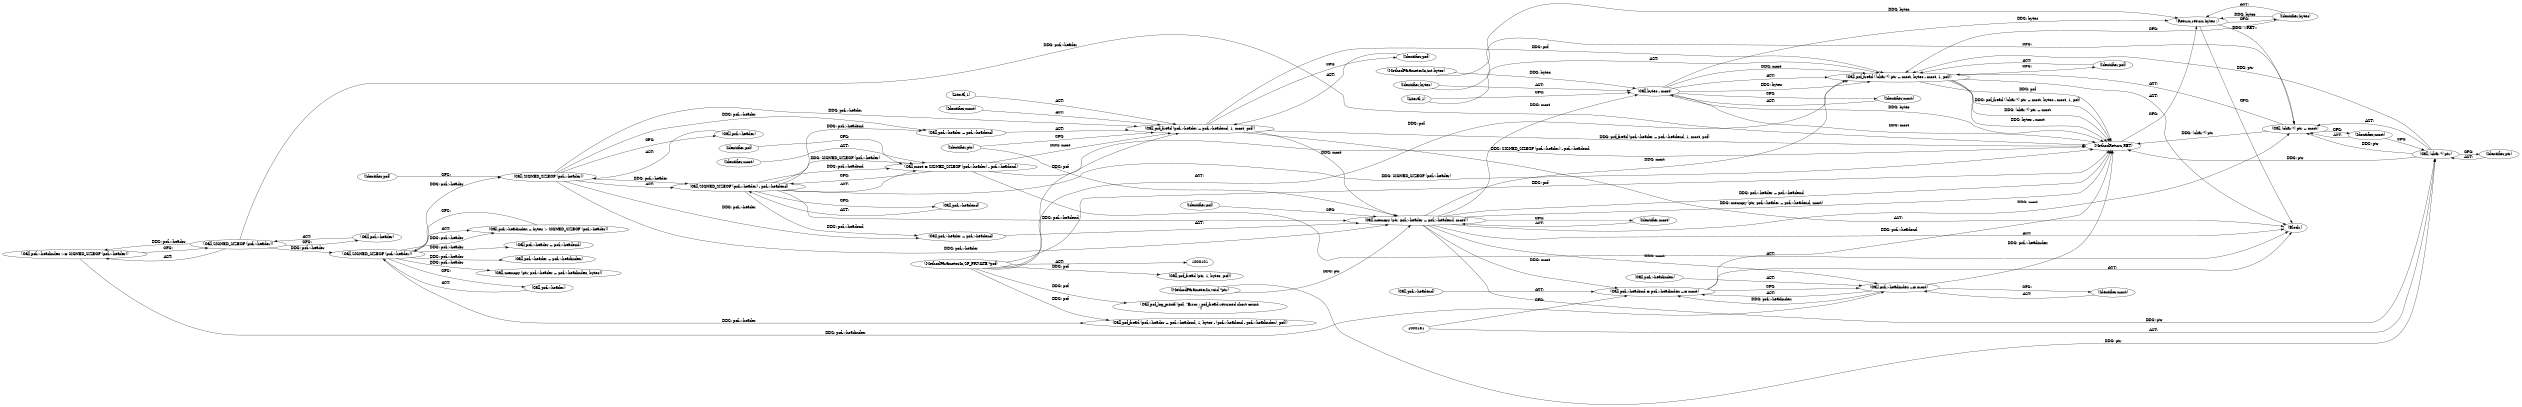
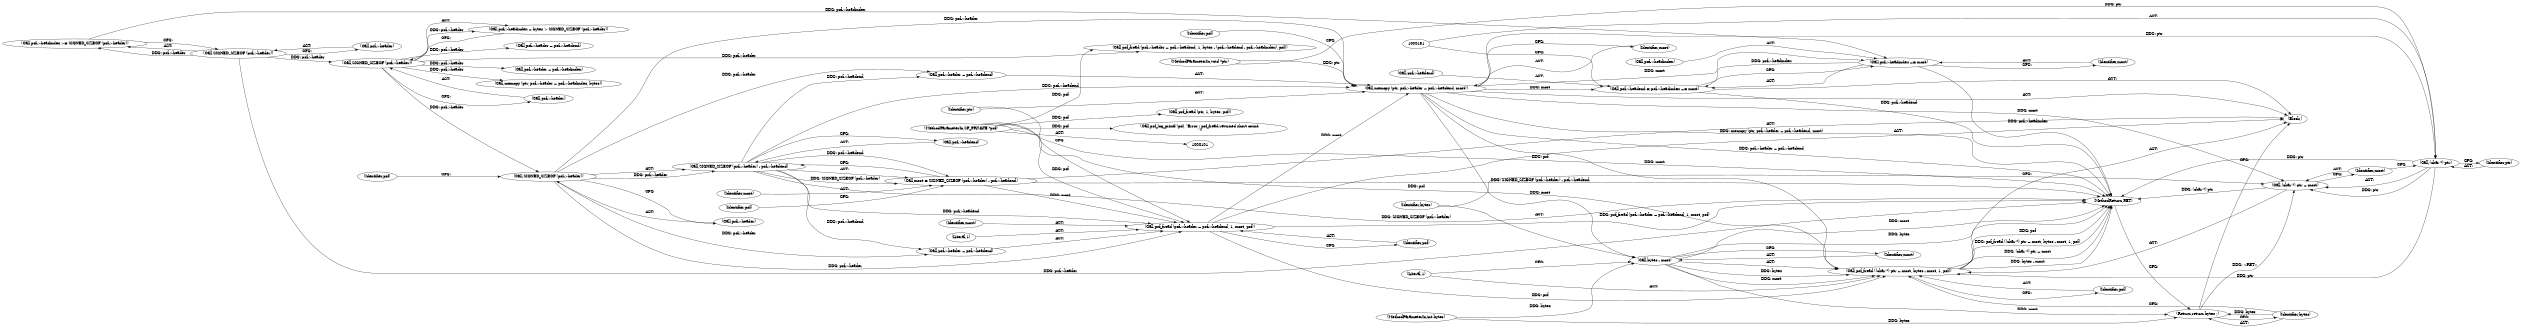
edge "(Call,bytes - most)" -> "(Return,return bytes ;)": label "DDG: bytes" -> "DDG: most"
edge "(Call,SIGNED_SIZEOF (psf->header) - psf->headend)" -> "(Call,psf_fread (psf->header + psf->headend, 1, most, psf))": added, label "DDG: psf->headend"
